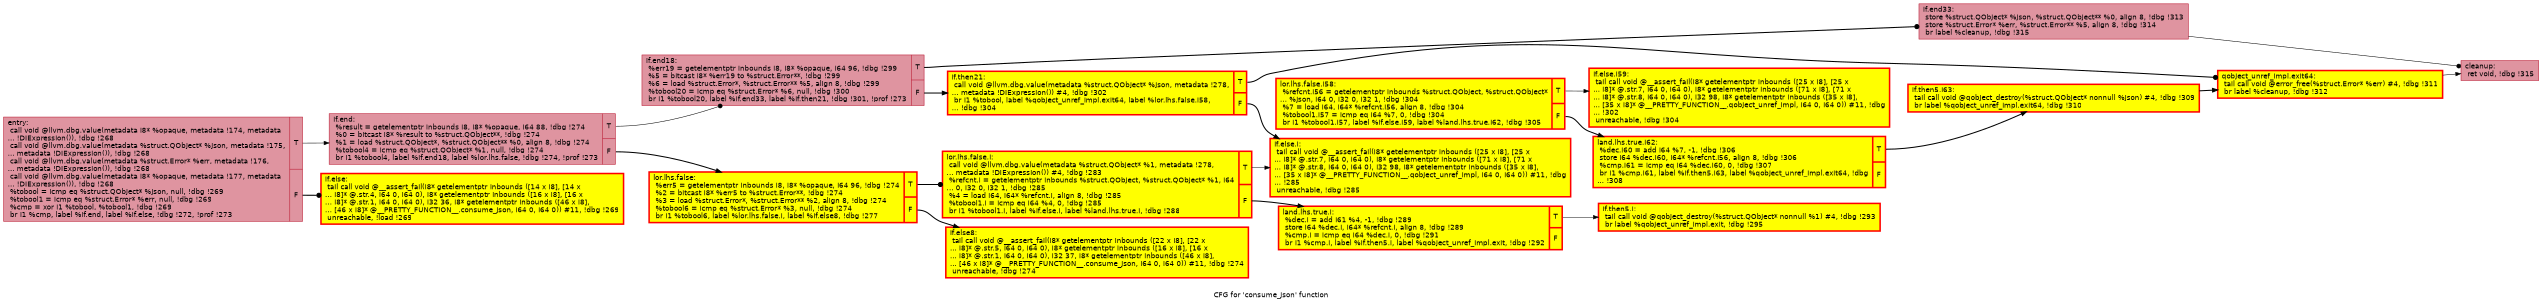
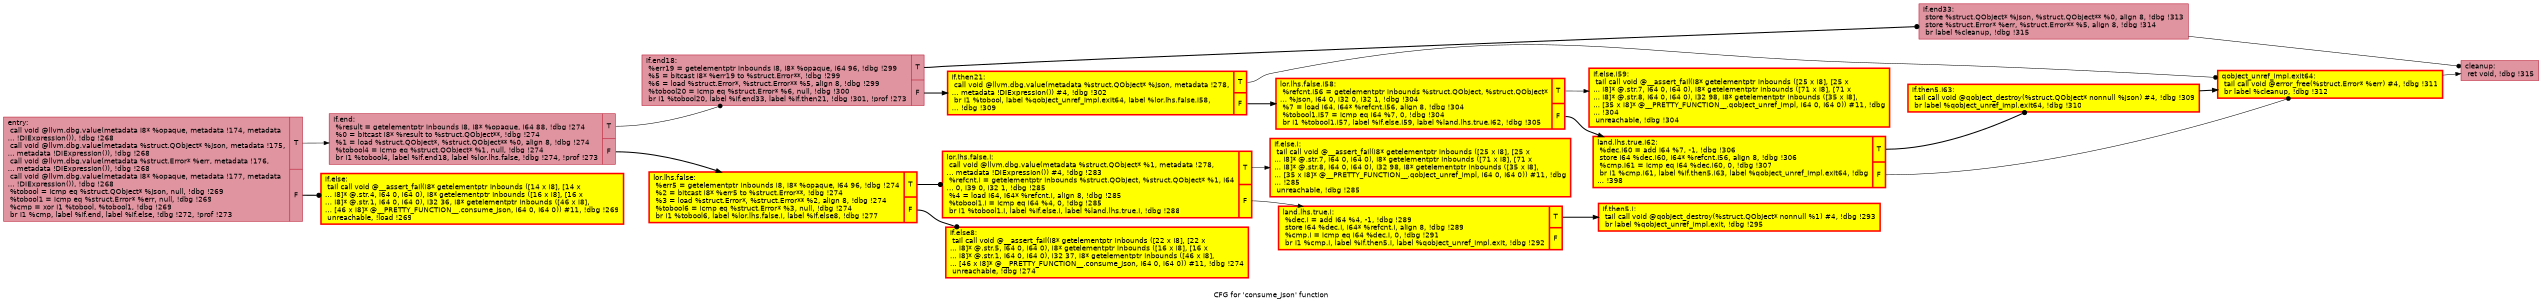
edge "if.then21:" -> "qobject_unref_impl.exit64:": style bold -> solid
node "if.then21:": text "... !dbg !304" -> "... !dbg !309"
node "if.else.i59:": text "... !302" -> "... !304"
edge "if.then21:" -> "if.else.i:": now "if.then21:" -> "lor.lhs.false.i58:"
edge "land.lhs.true.i62:" -> "if.then5.i63:": arrowhead normal -> dot
edge "land.lhs.true.i62:" -> "qobject_unref_impl.exit64:": added
node "land.lhs.true.i62:": text "... !308" -> "... !398"
node "lor.lhs.false.i:": text "... 0, i32 0, i32 1, !dbg !285" -> "... 0, i39 0, i32 1, !dbg !285"
edge "lor.lhs.false.i:" -> "land.lhs.true.i:": style bold -> solid
edge "land.lhs.true.i:" -> "if.then5.i:": style solid -> bold
edge "lor.lhs.false:" -> "if.else8:": arrowhead normal -> dot
node "land.lhs.true.i:": text "%dec.i = add i61 %4, -1, !dbg !289" -> "%dec.i = add i64 %4, -1, !dbg !289"
